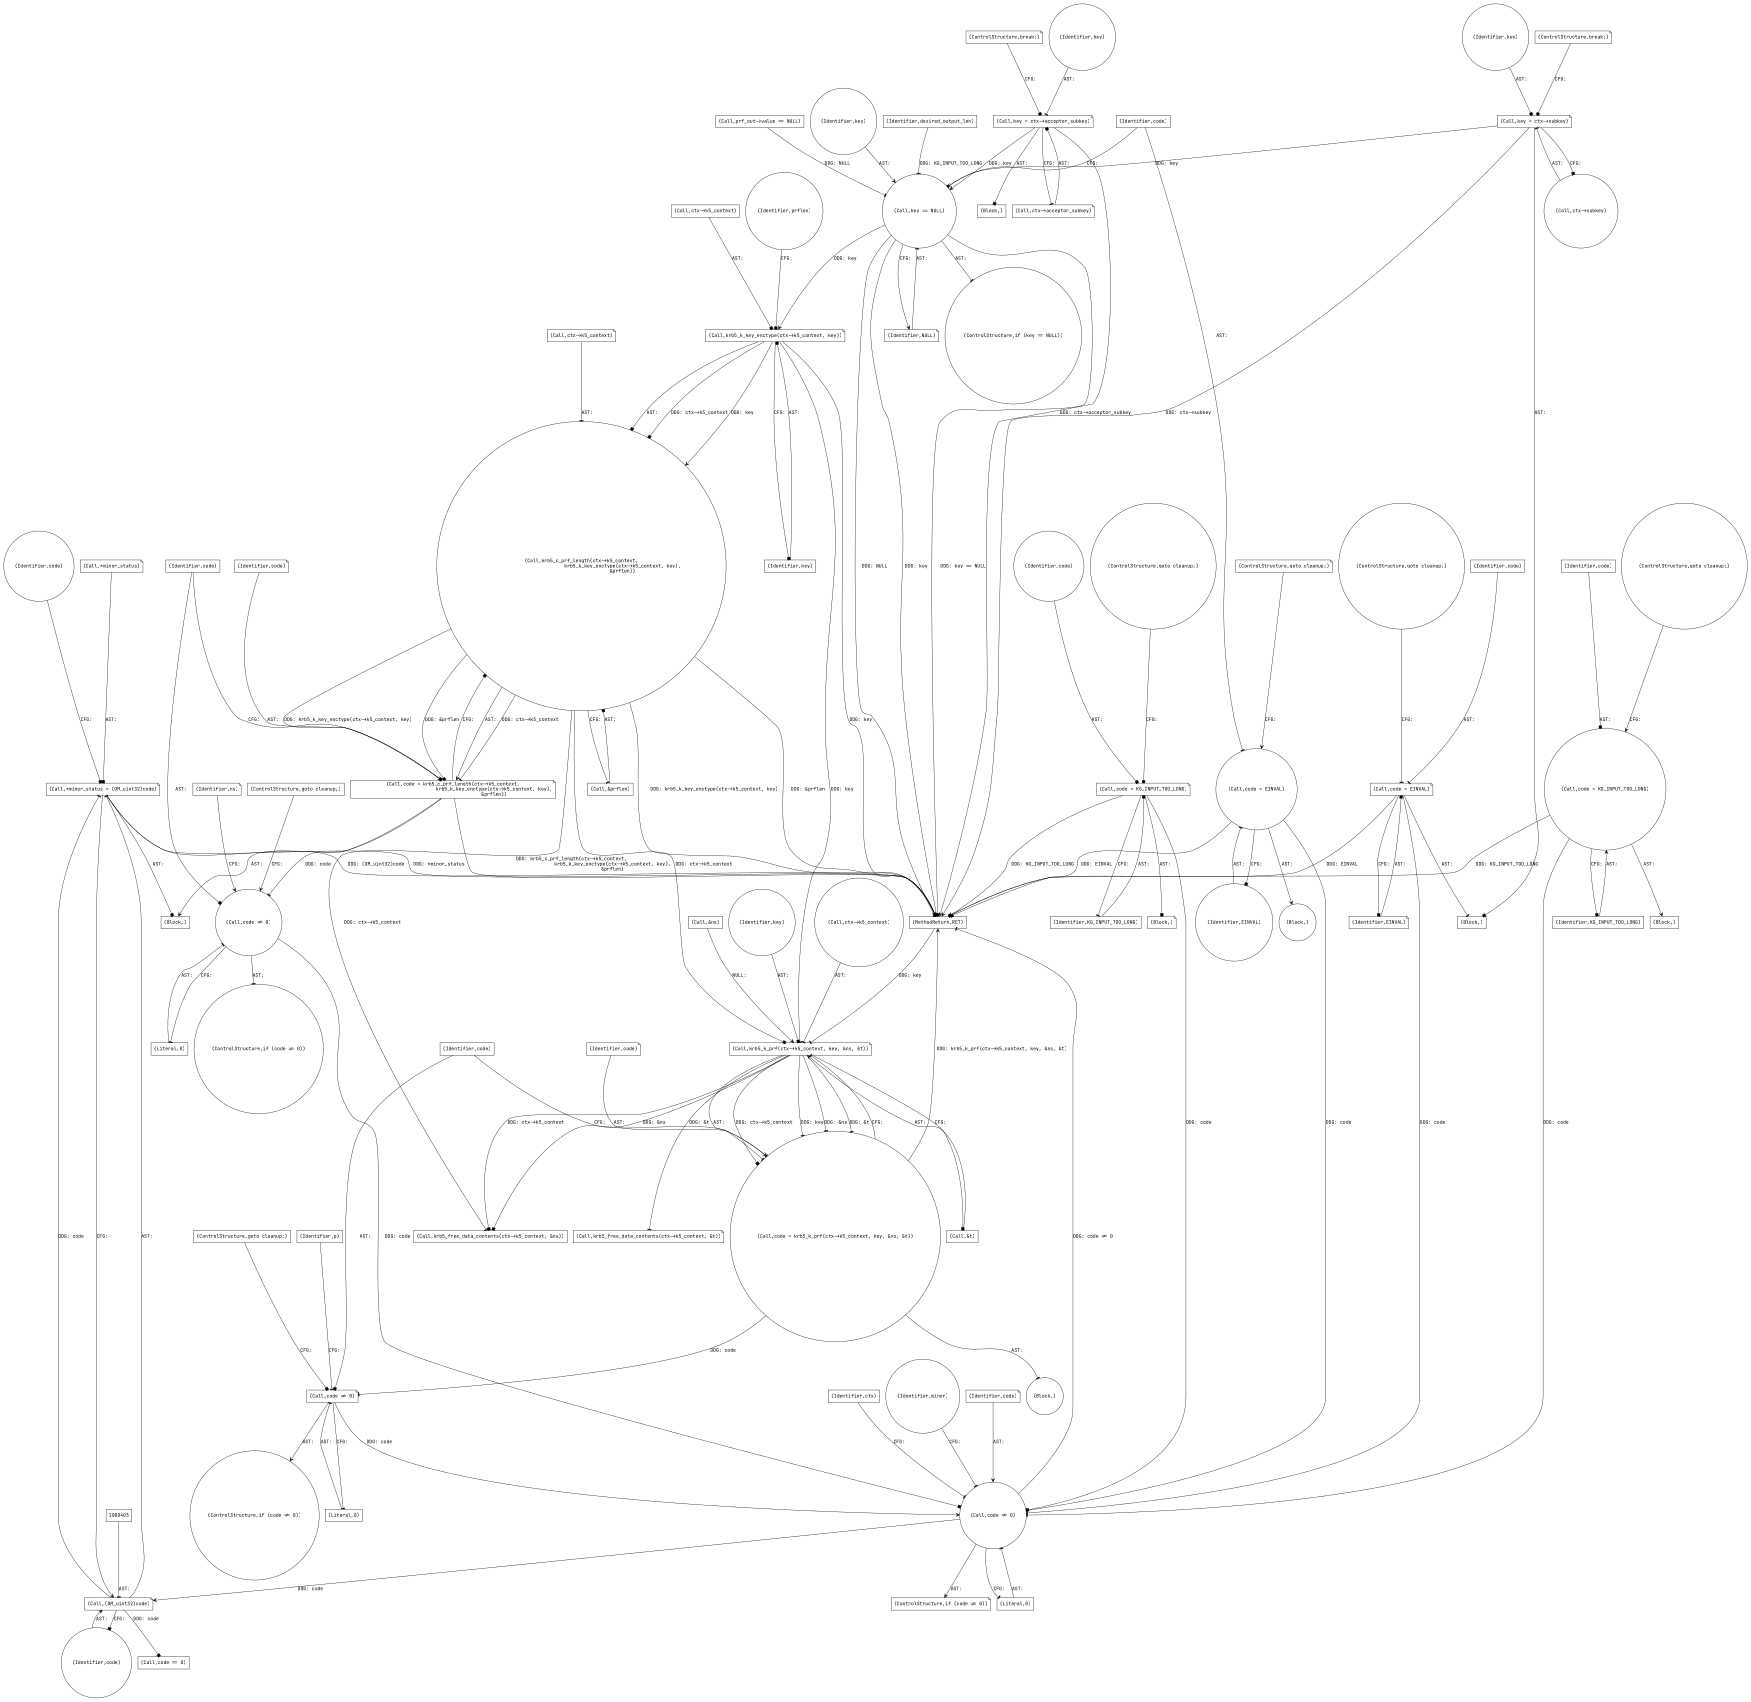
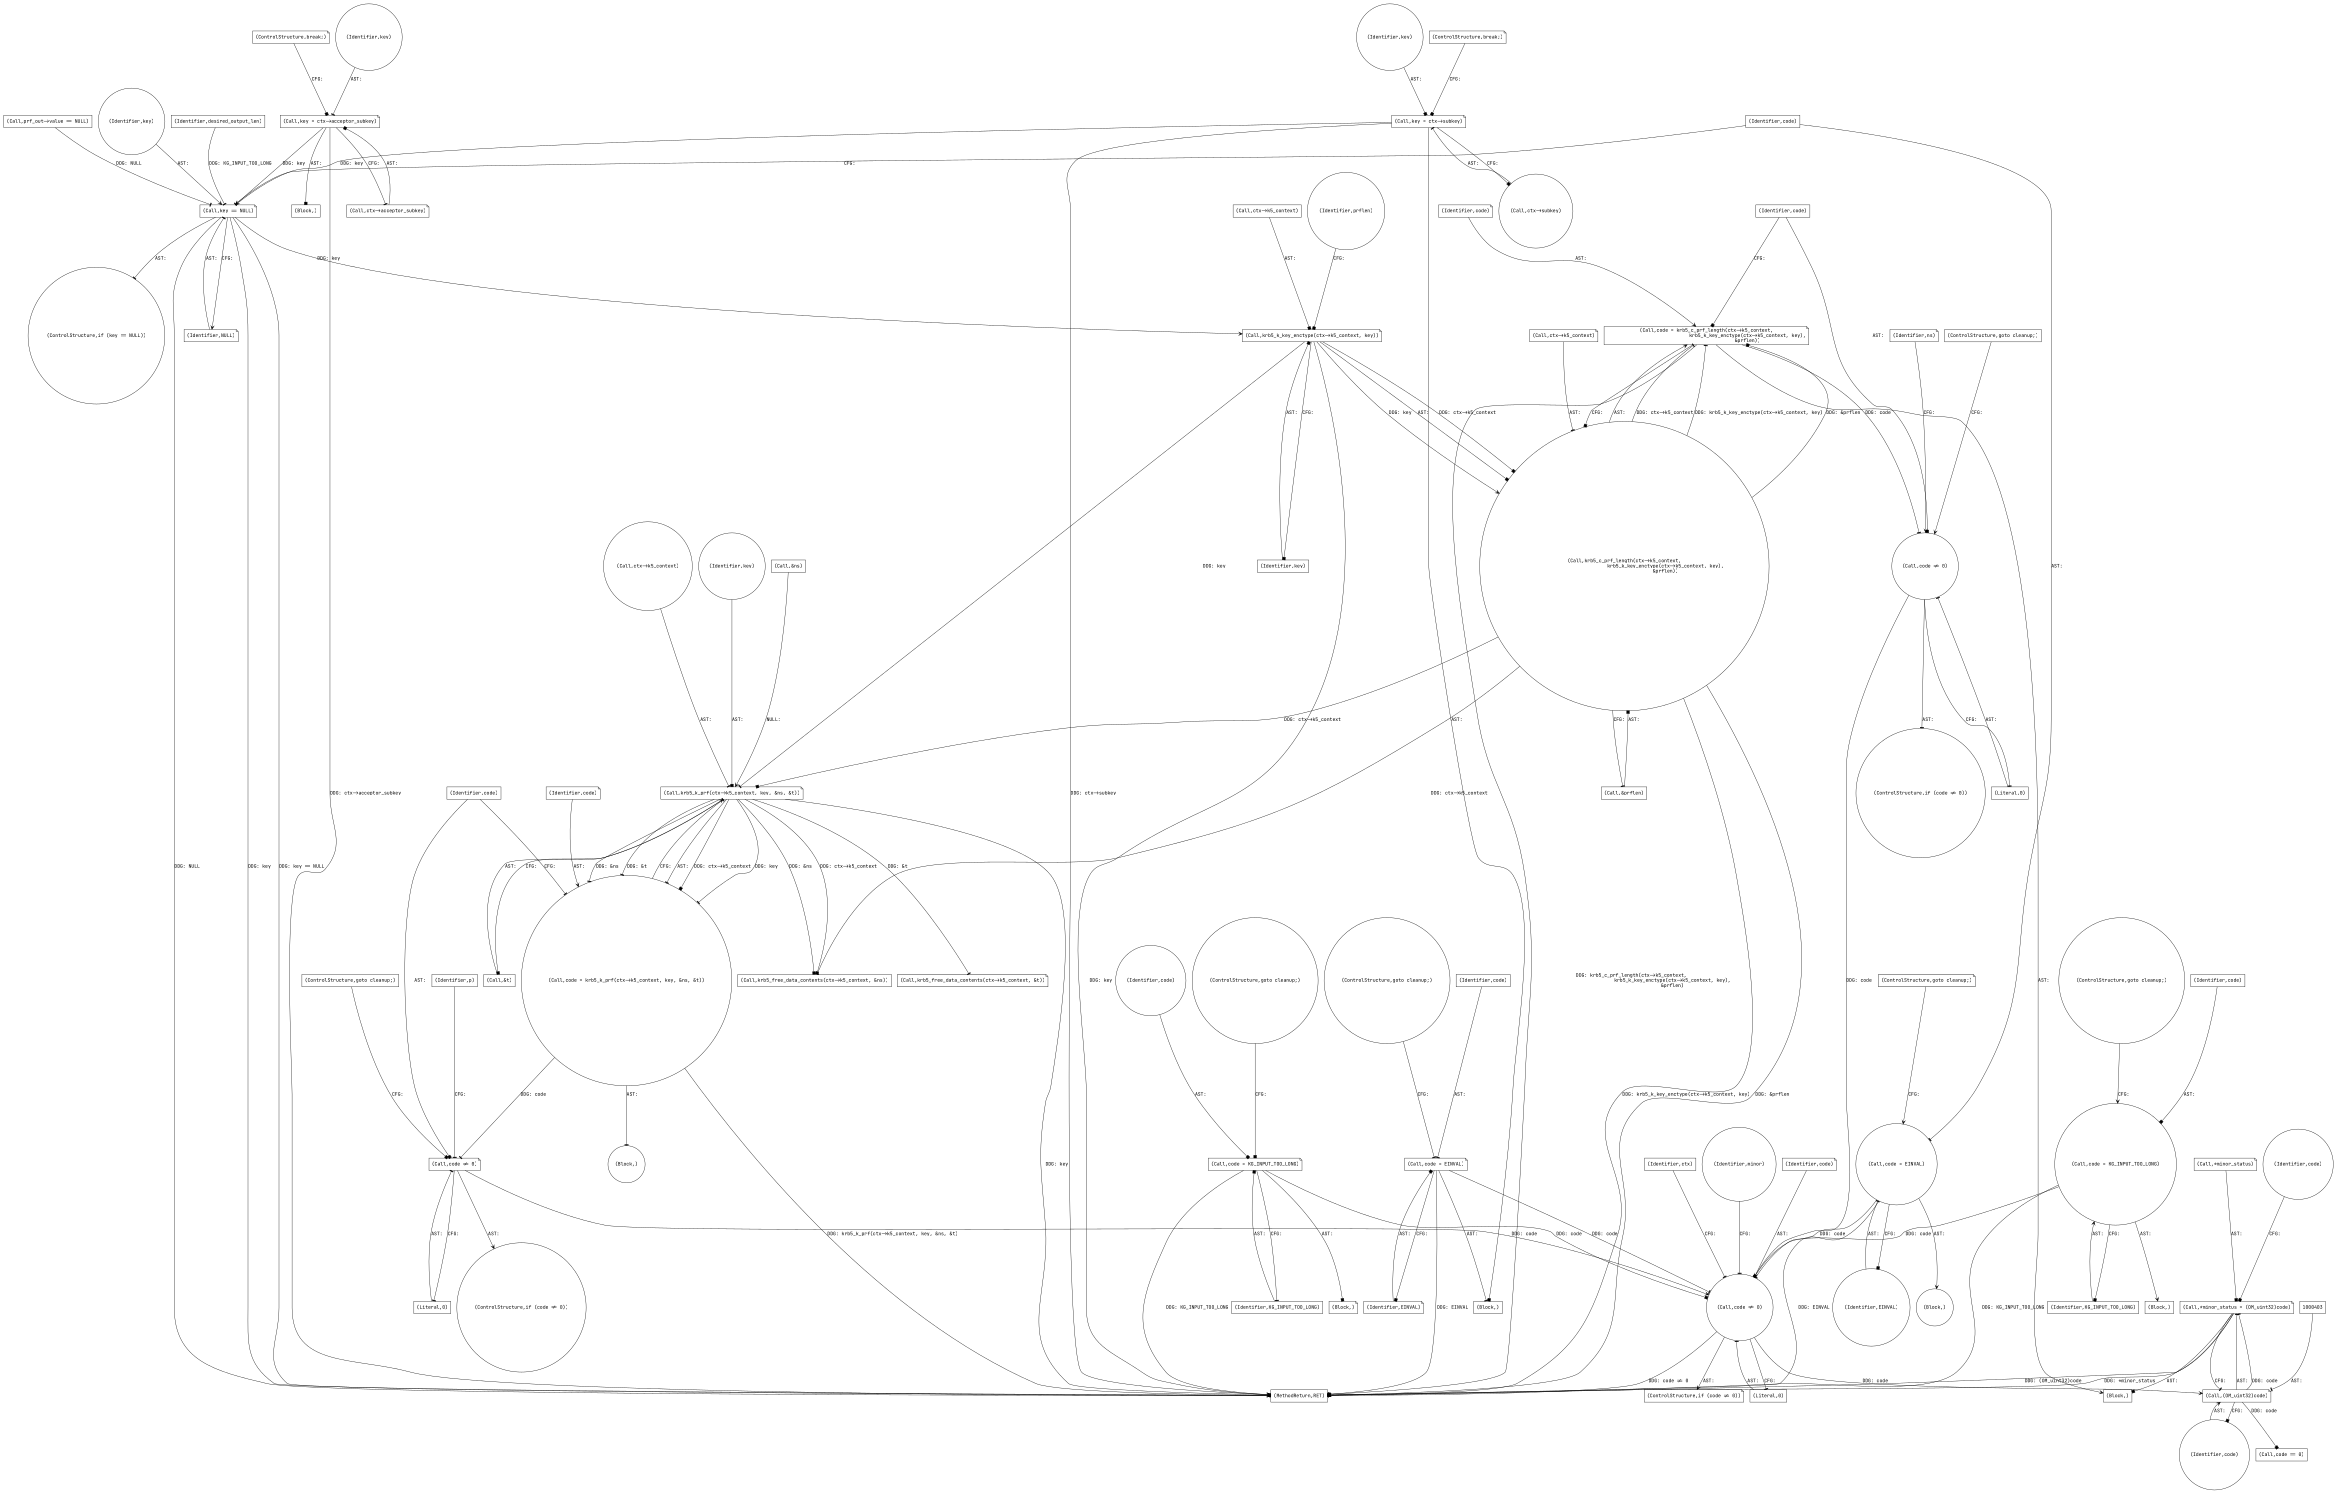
node "(Call,key == NULL)": shape circle -> note
edge "(MethodReturn,RET)" -> "(Call,krb5_k_prf(ctx->k5_context, key, &ns, &t))": reversed
edge "(Call,*minor_status = (OM_uint32)code)" -> "(Call,(OM_uint32)code)": arrowhead vee -> tee
